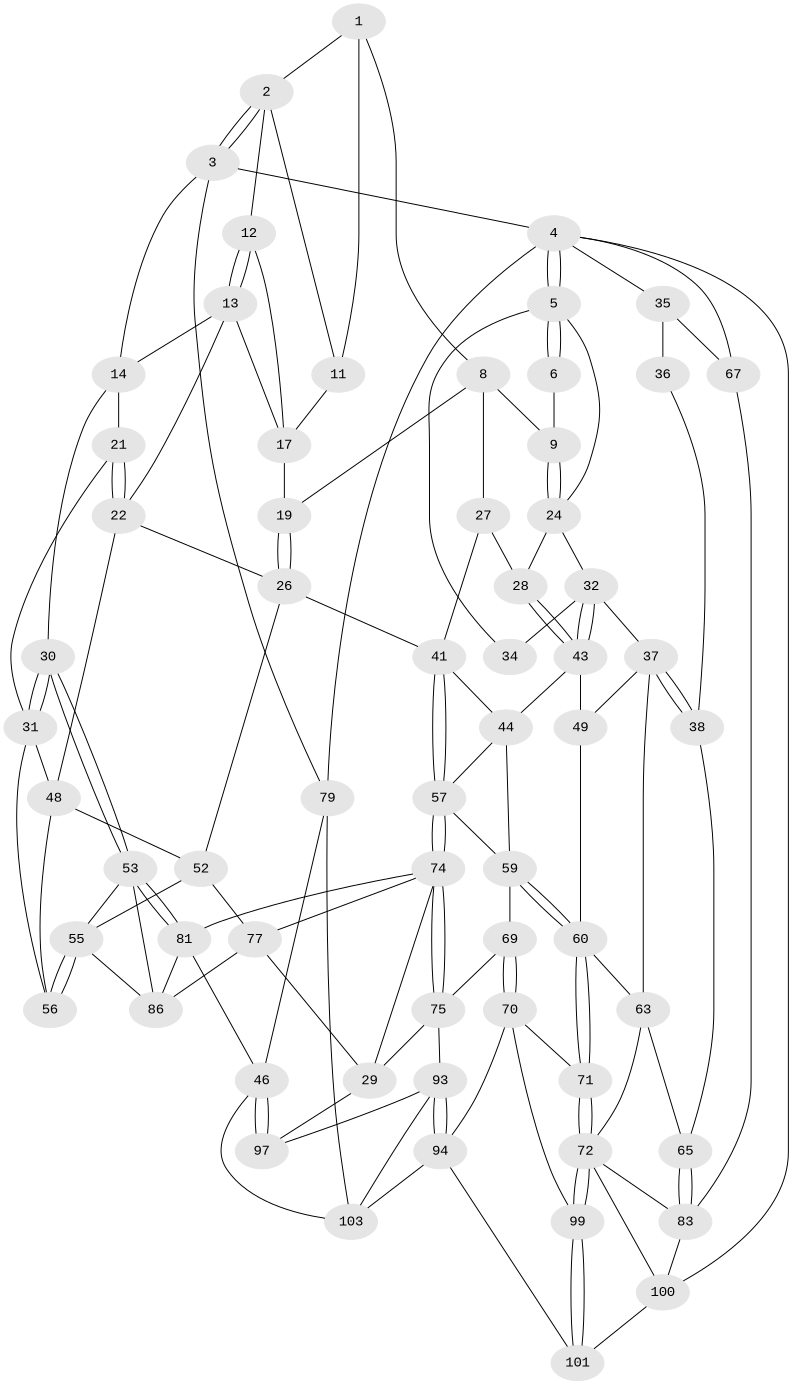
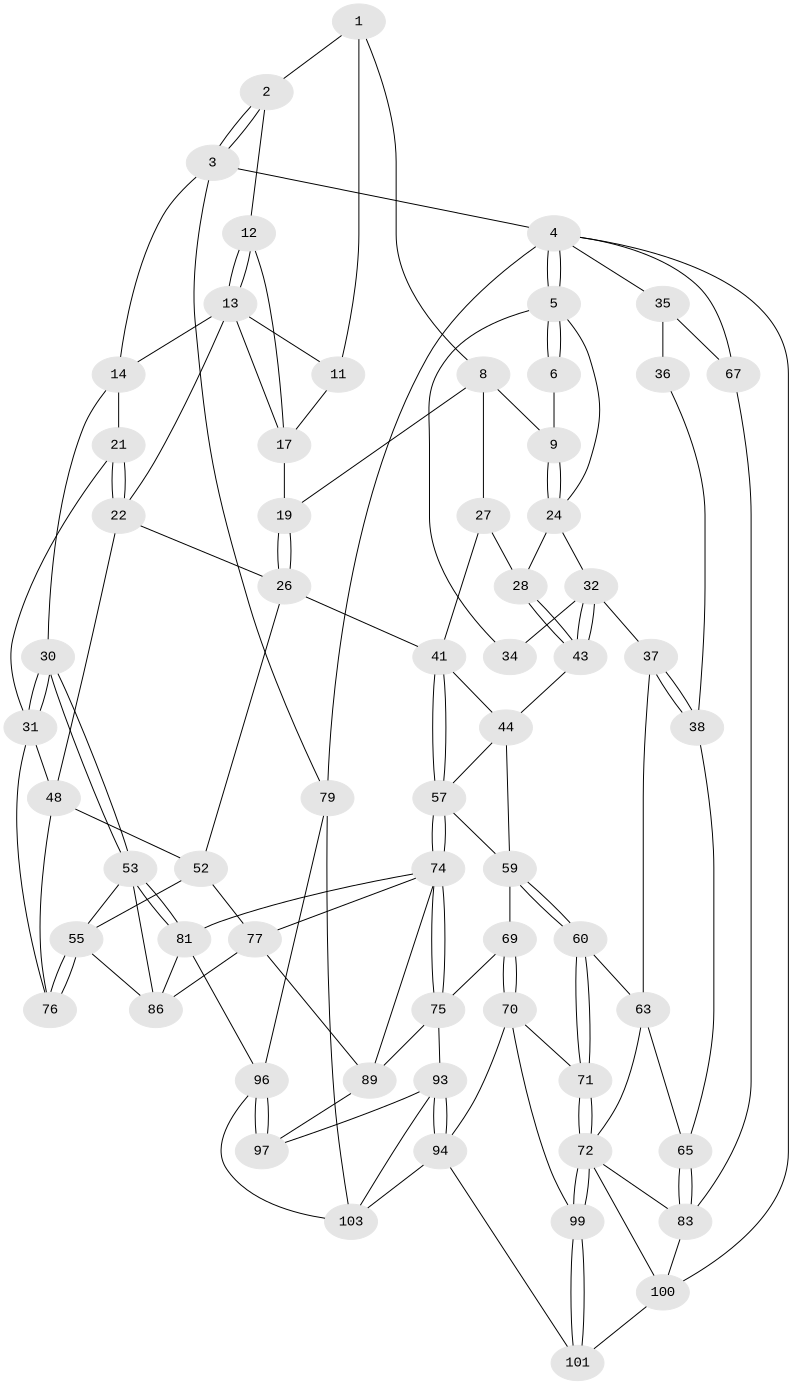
edge "2" -- "11": now "13" -- "11"
node "49": removed
node "56": label "56" -> "76"
node "46": label "46" -> "96"
node "29": label "29" -> "89"
